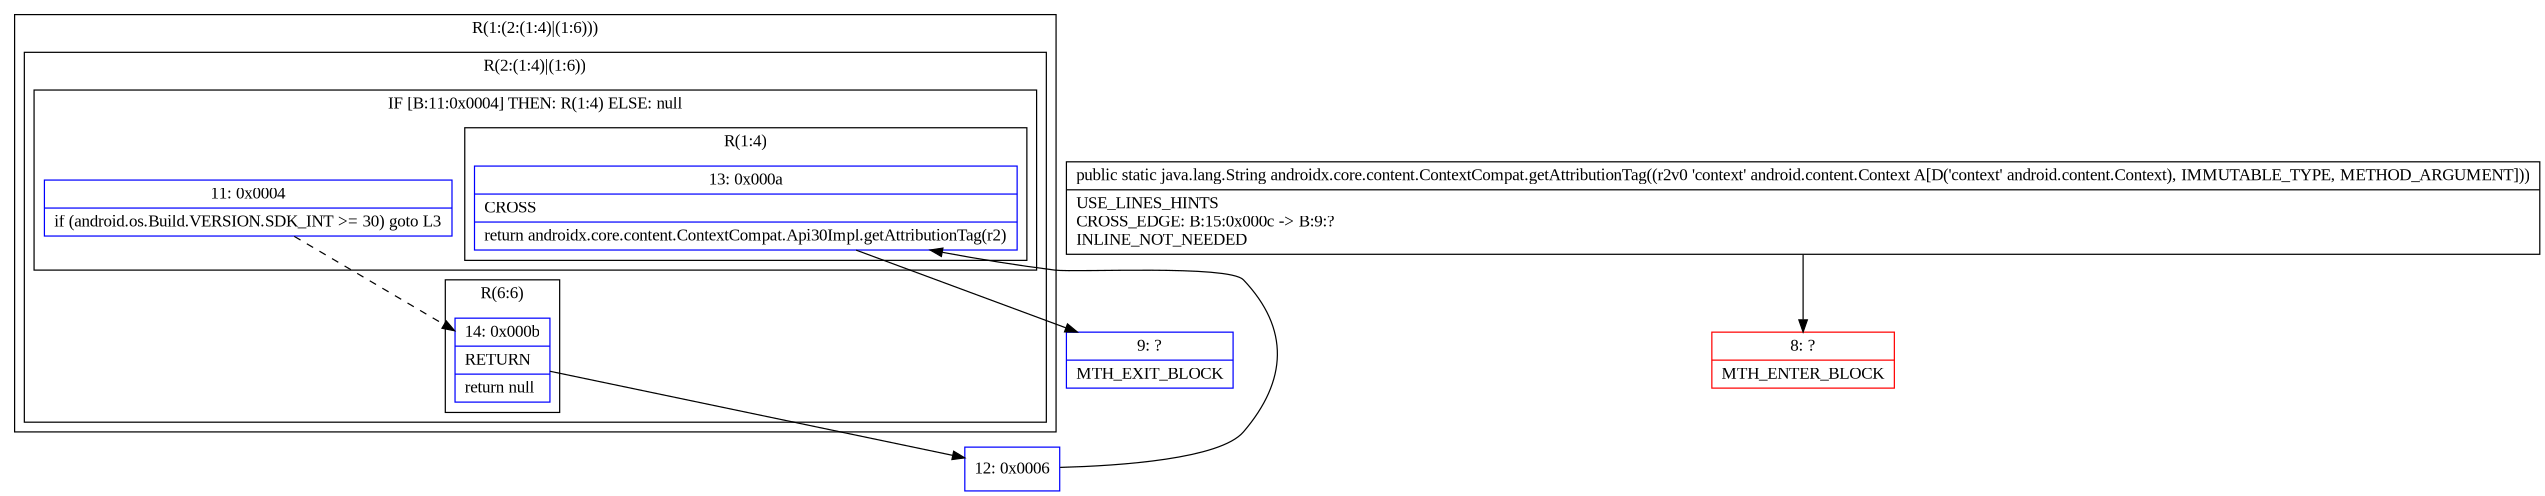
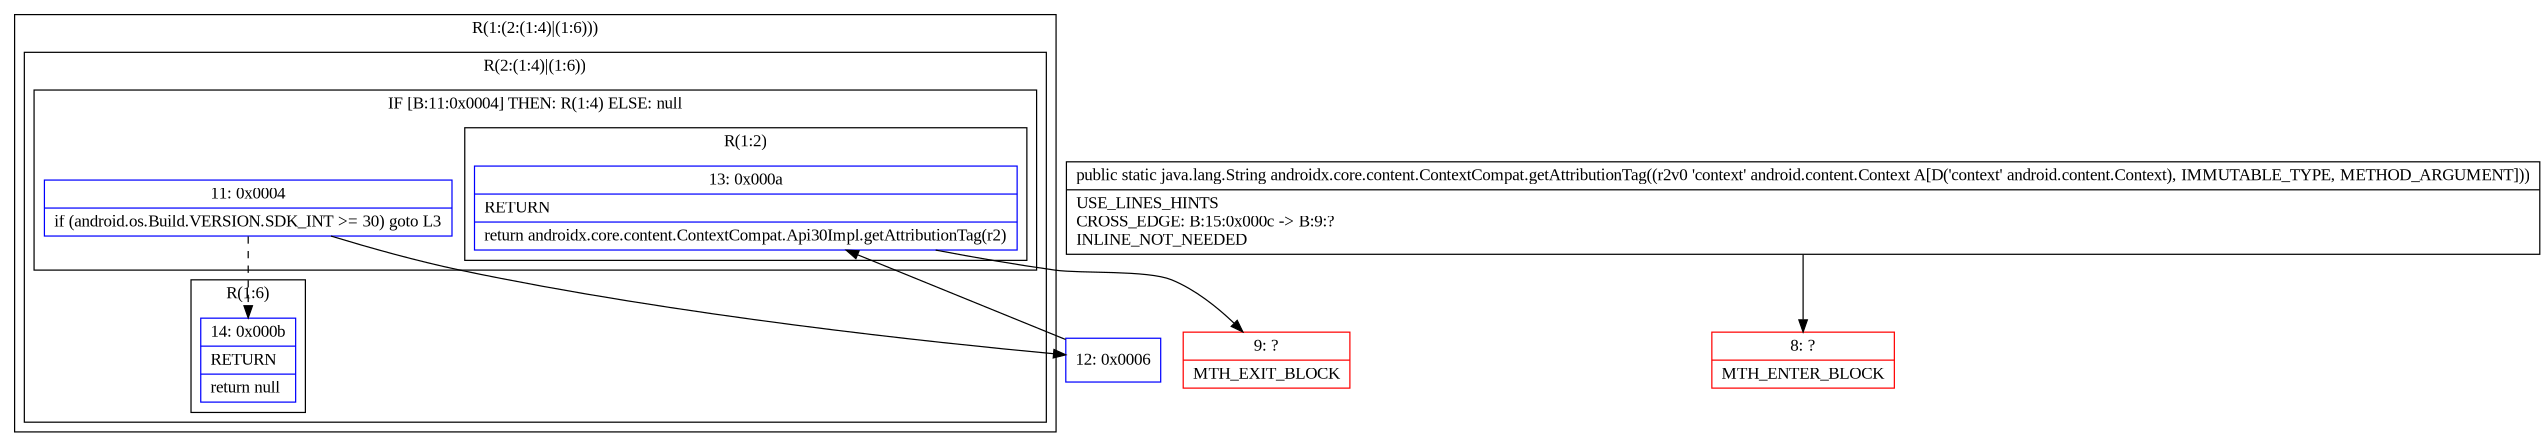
cluster "R(1:4)": label "R(1:4)" -> "R(1:2)"
node "13: 0x000a": text "CROSS" -> "RETURN"
cluster "R(6:6)": label "R(6:6)" -> "R(1:6)"
node "9: ?": color blue -> red
edge "14: 0x000b" -> "12: 0x0006": now "11: 0x0004" -> "12: 0x0006"
